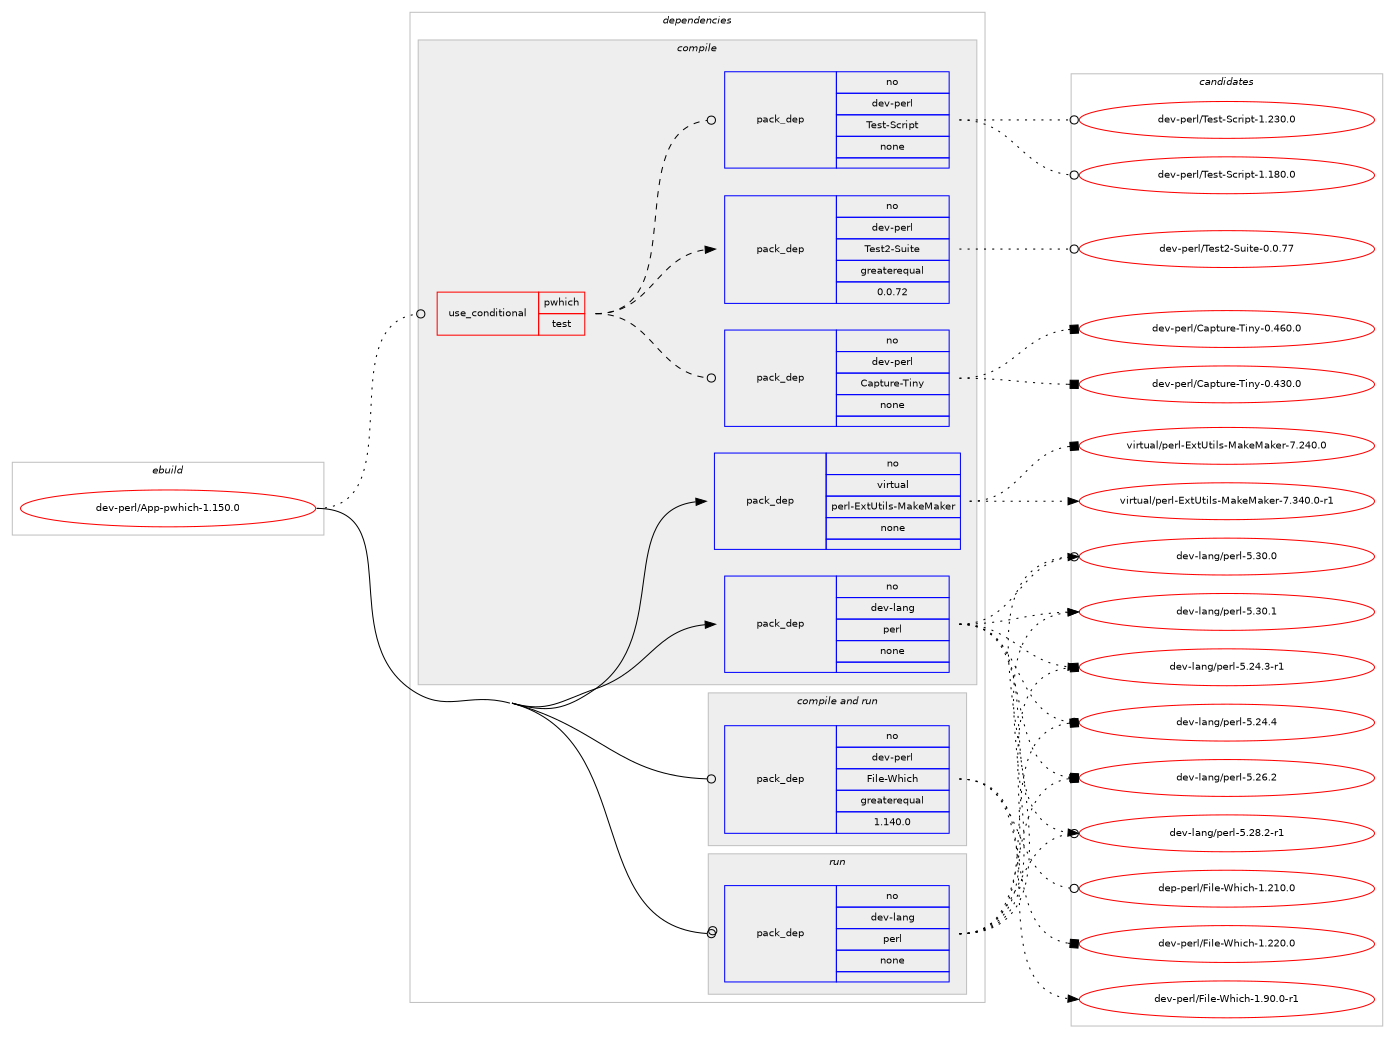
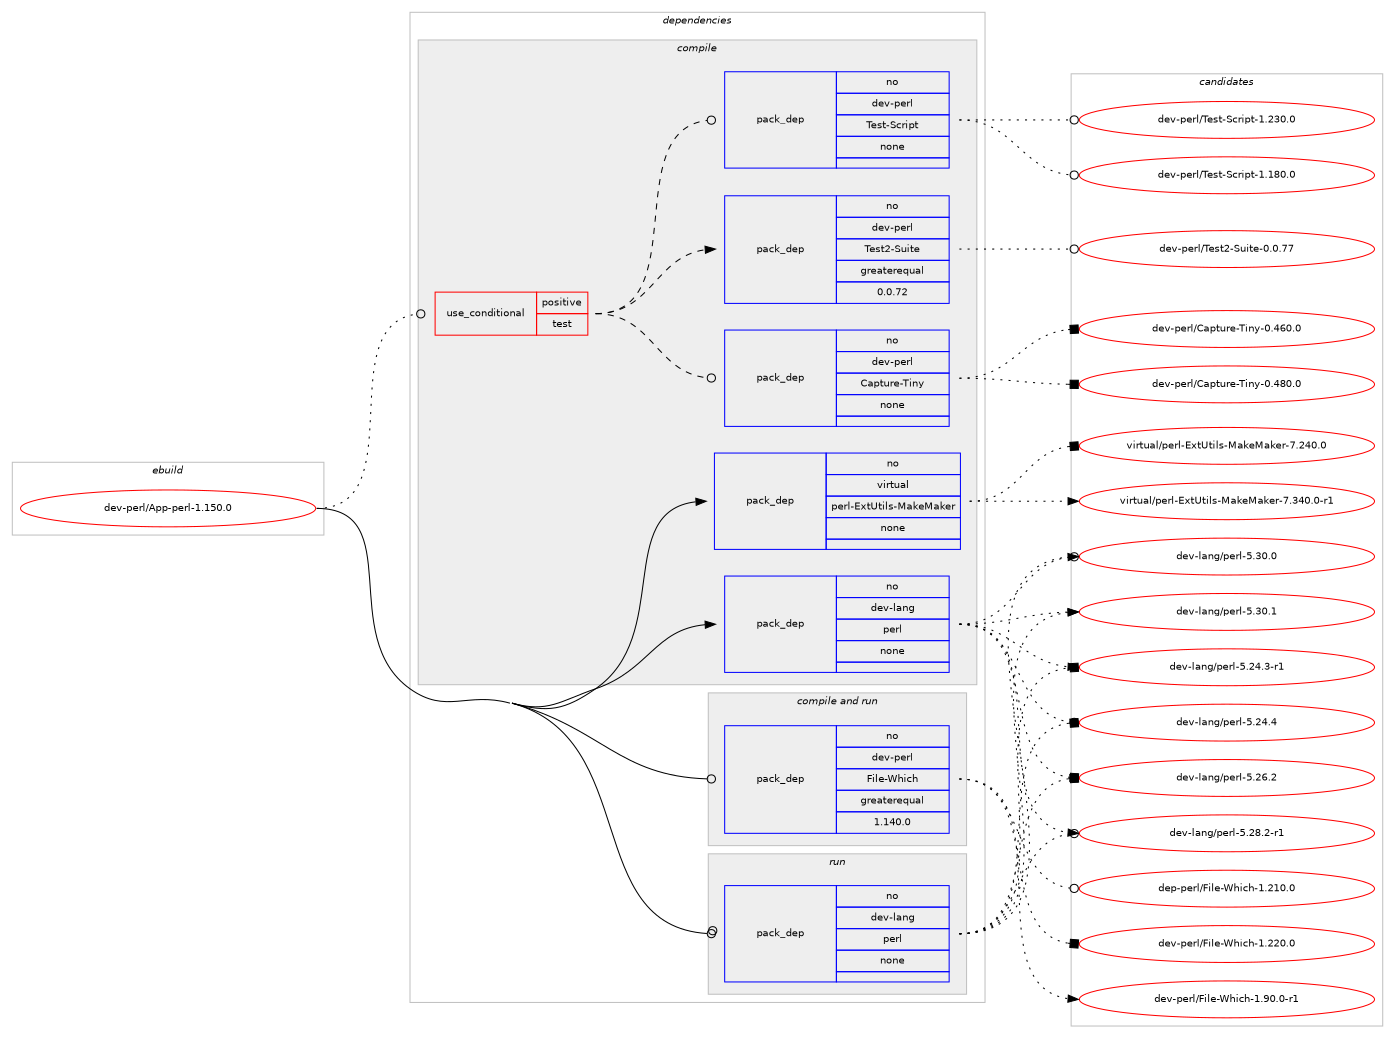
node "use_conditional": text "pwhich" -> "positive"
node "dev-perl/Capture-Tiny-0.430.0": label "dev-perl/Capture-Tiny-0.430.0" -> "dev-perl/Capture-Tiny-0.480.0"
node "dev-perl/App-pwhich-1.150.0": label "dev-perl/App-pwhich-1.150.0" -> "dev-perl/App-perl-1.150.0"
